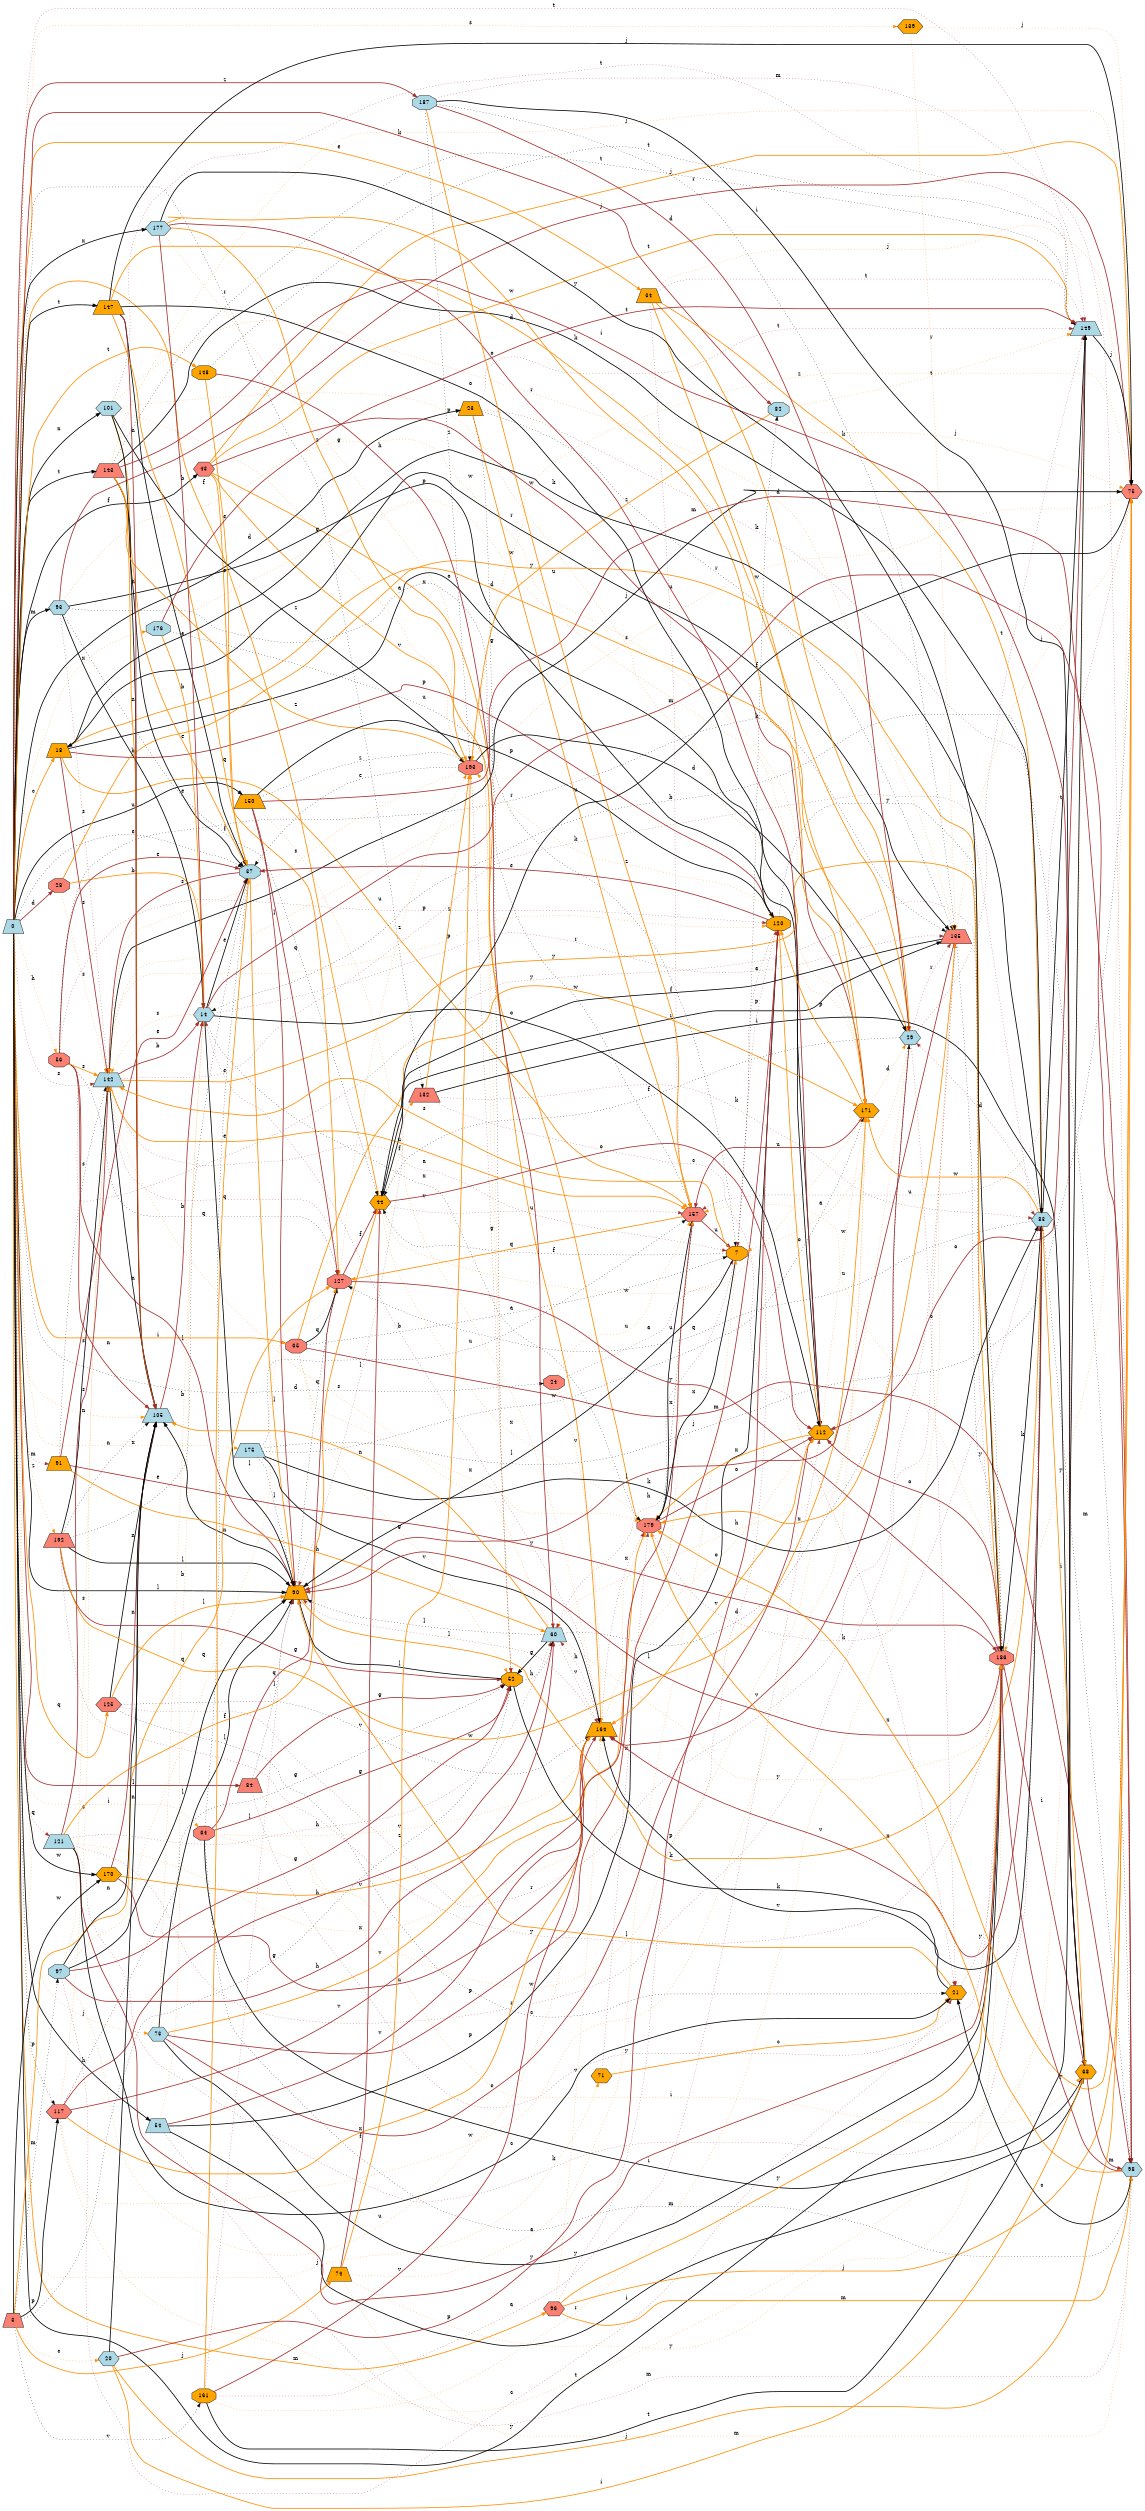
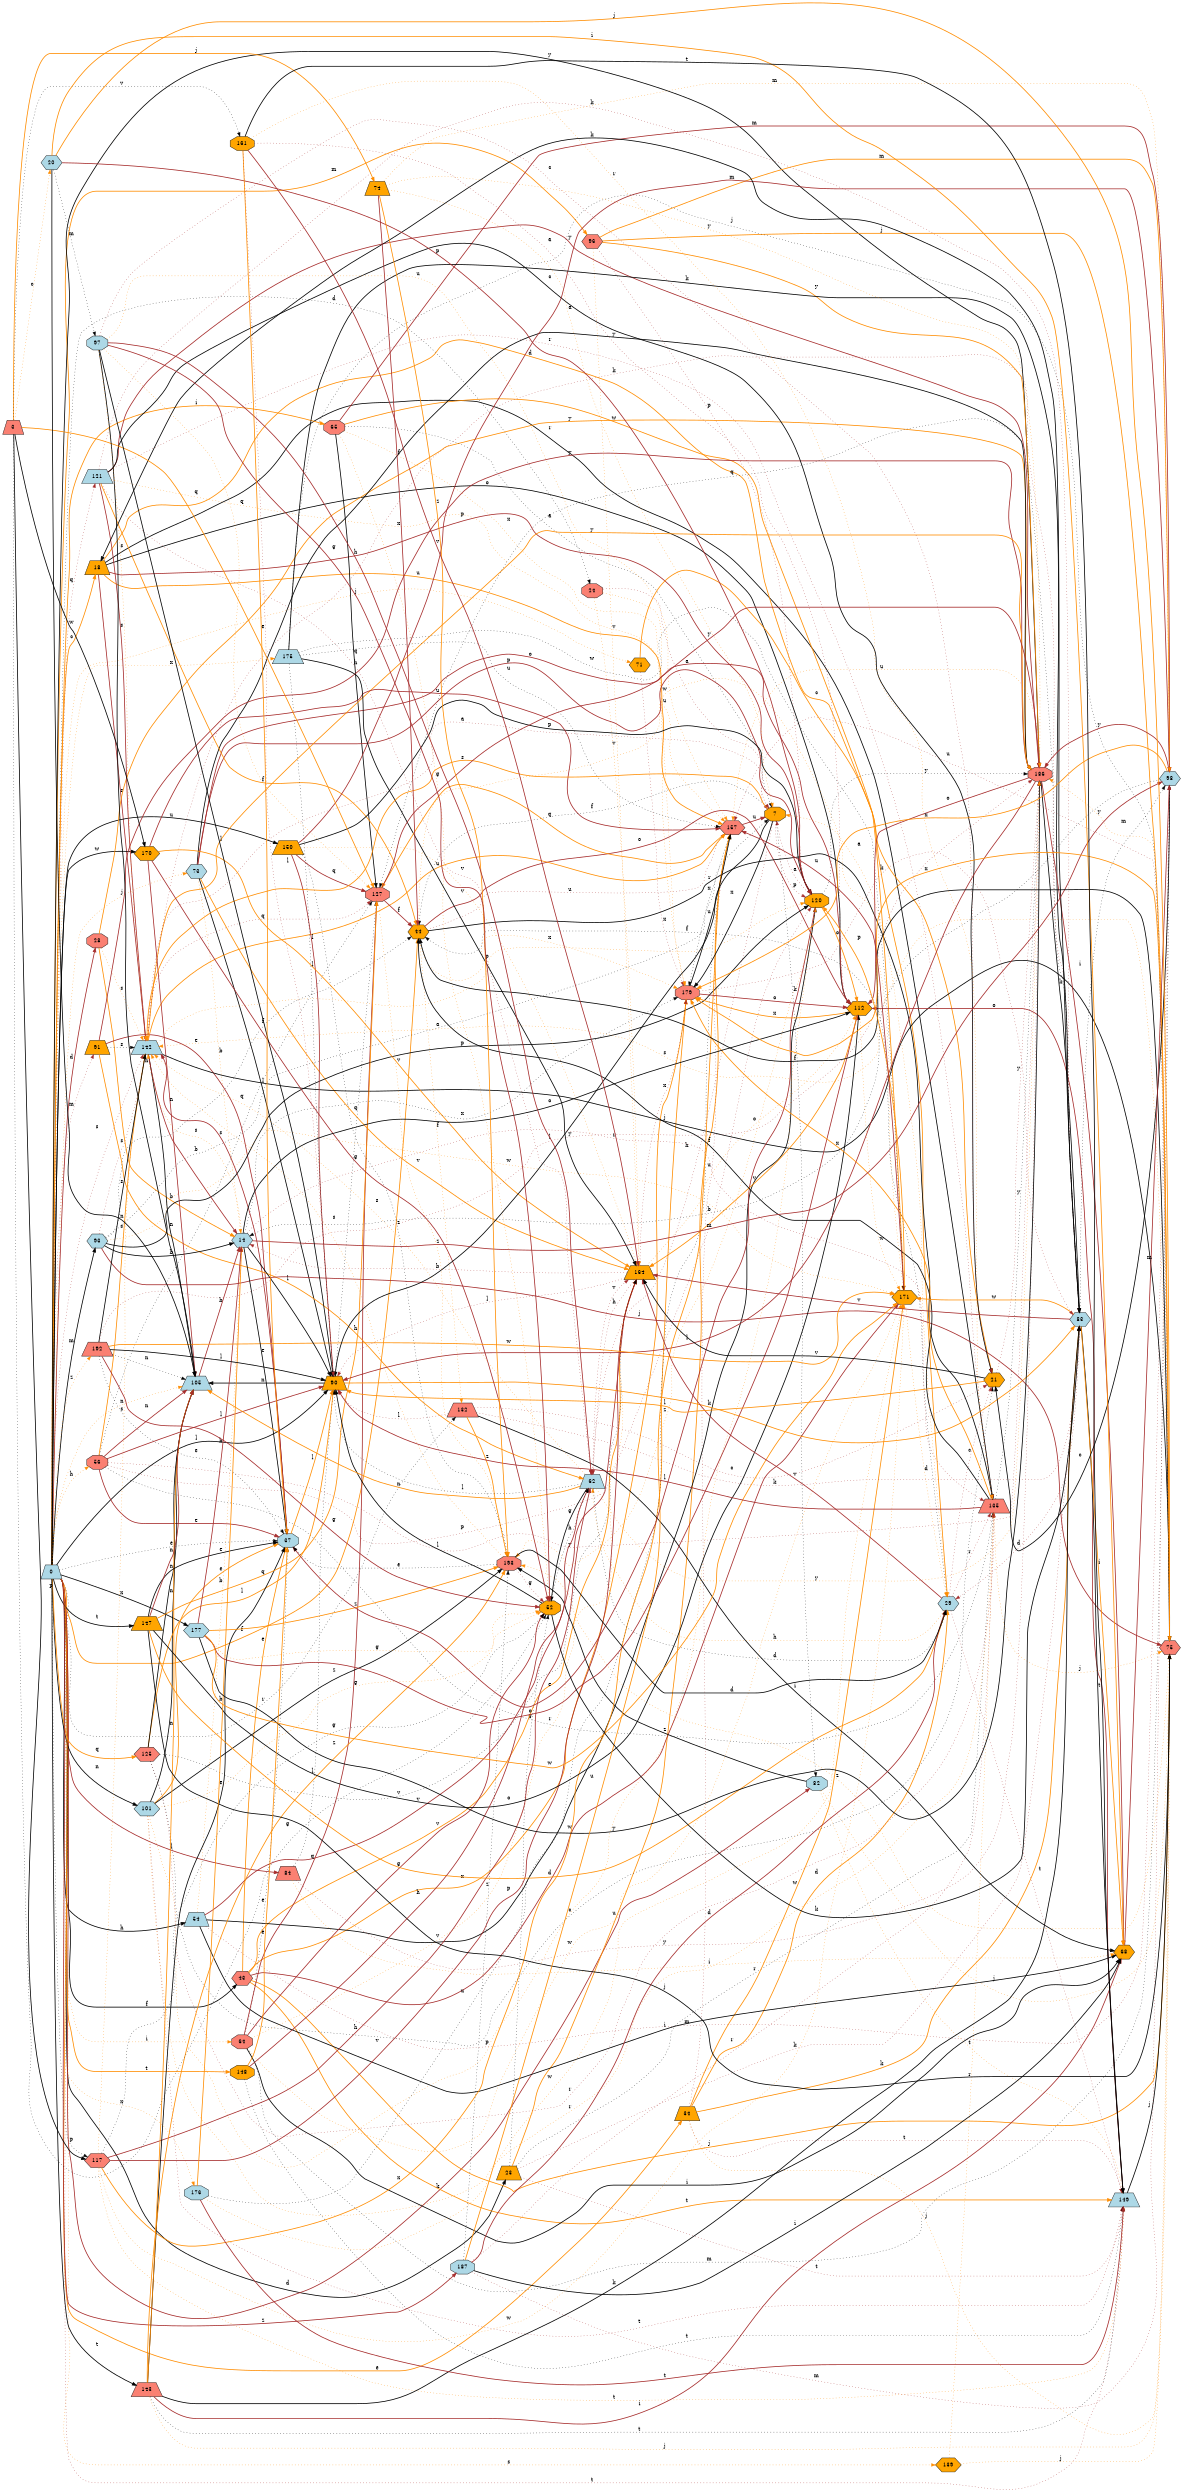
edge "187" -> "135": color black -> brown
edge "82" -> "193": color darkorange -> black
node "60": label "60" -> "62"
edge "84" -> "52": now "170" -> "52"
edge "3" -> "97": now "20" -> "97"
